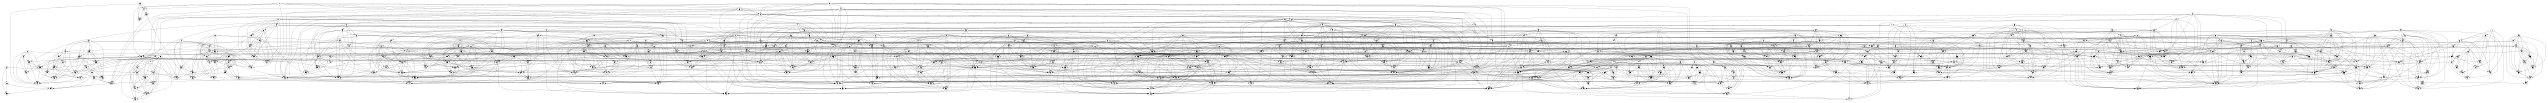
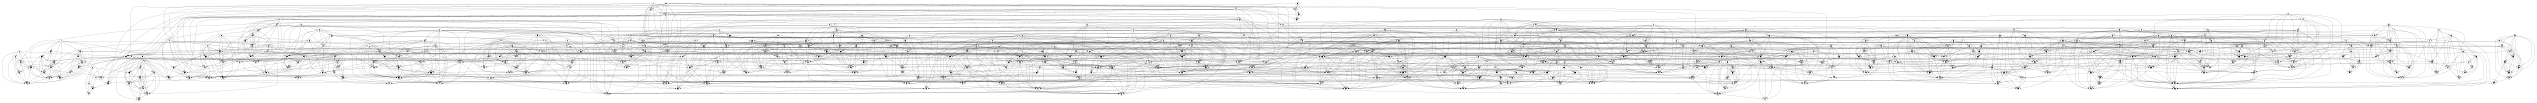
node "364": removed
